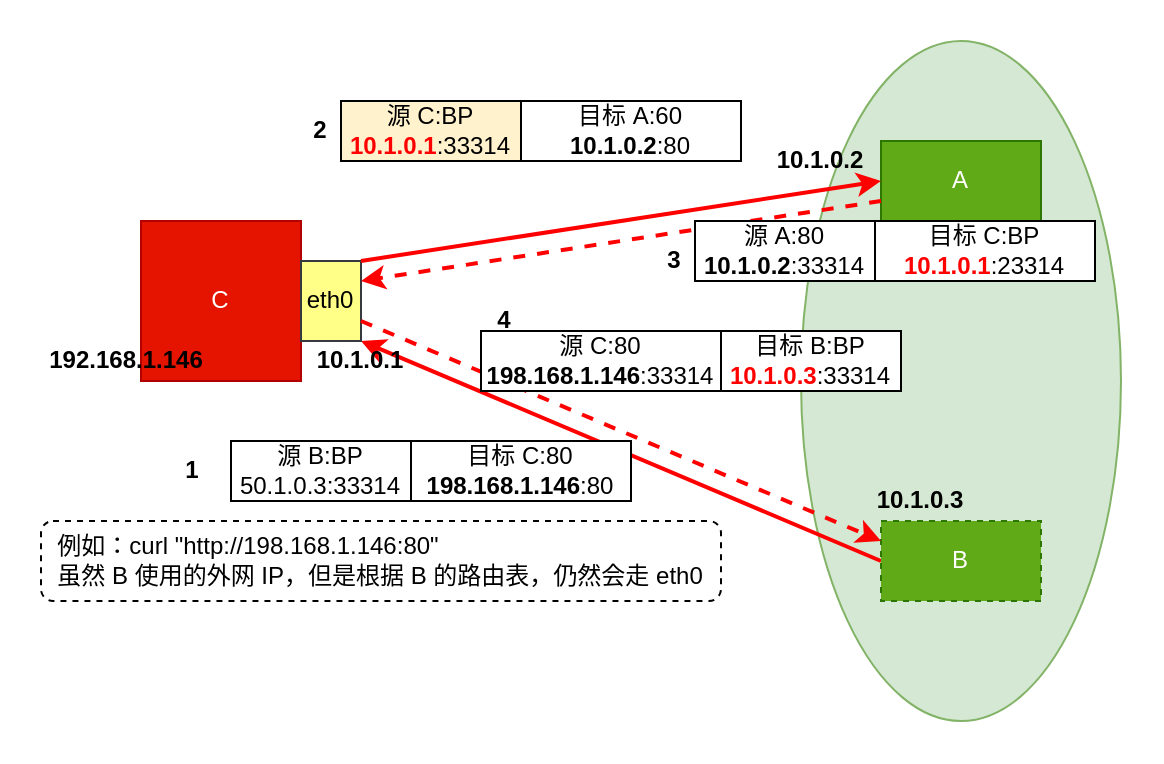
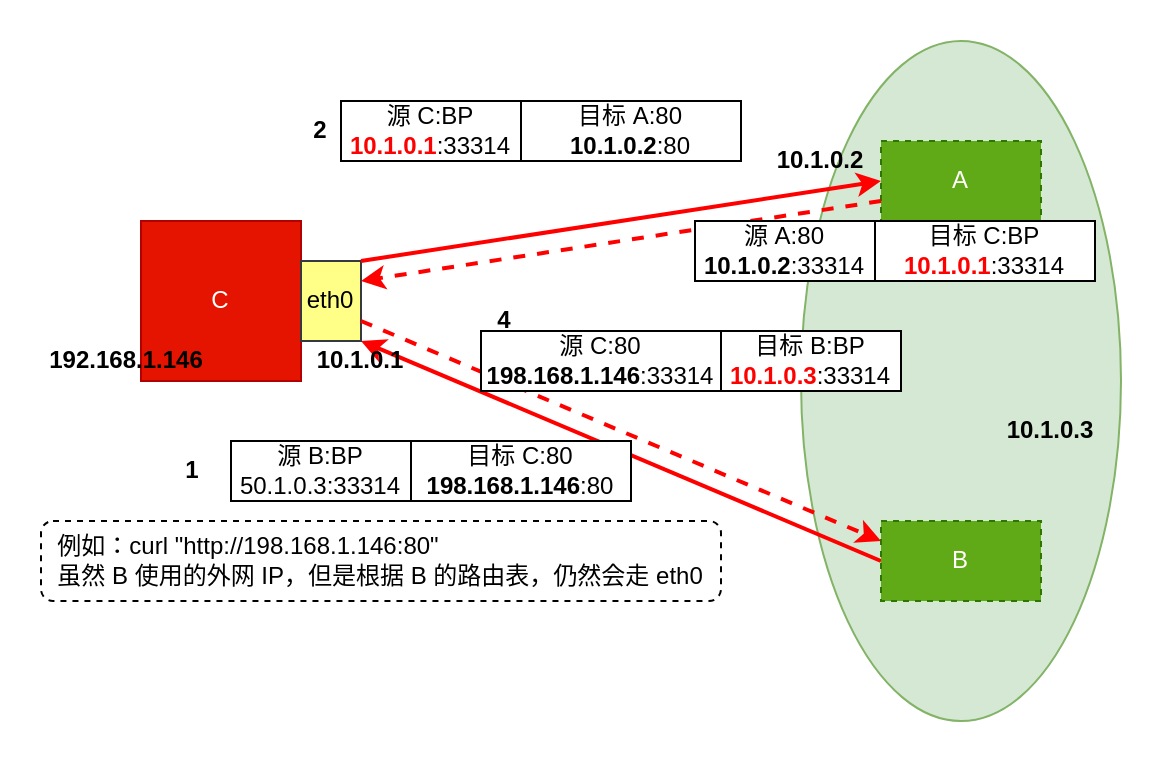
node "源 C:BP 10.1.0.1:33314": fillcolor #fff2cc -> #ffffff
node "目标 A:60 10.1.0.2:80": label "目标 A:60 10.1.0.2:80" -> "目标 A:80 10.1.0.2:80"
node "A": style solid -> dashed
node "目标 C:BP 10.1.0.1:23314": label "目标 C:BP 10.1.0.1:23314" -> "目标 C:BP 10.1.0.1:33314"
node "3": removed
node "10.1.0.3": moved (921, 501) -> (1051, 431)
